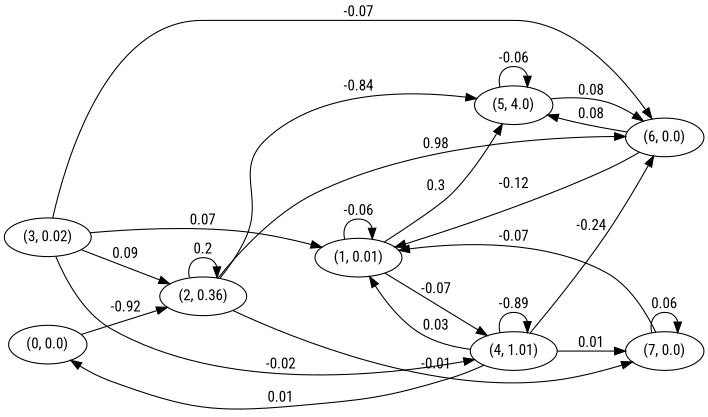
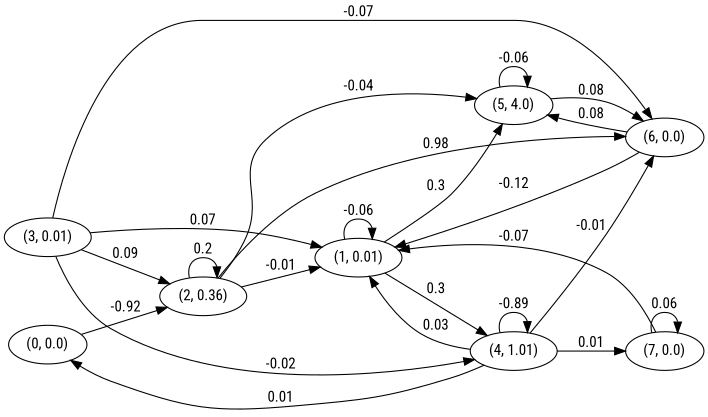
edge "(2, 0.36)" -> "(5, 4.0)": label "-0.84" -> "-0.04"
edge "(4, 1.01)" -> "(6, 0.0)": label "-0.24" -> "-0.01"
node "(3, 0.02)": label "(3, 0.02)" -> "(3, 0.01)"
edge "(1, 0.01)" -> "(4, 1.01)": label "-0.07" -> "0.3"
edge "(2, 0.36)" -> "(7, 0.0)": now "(2, 0.36)" -> "(1, 0.01)"
